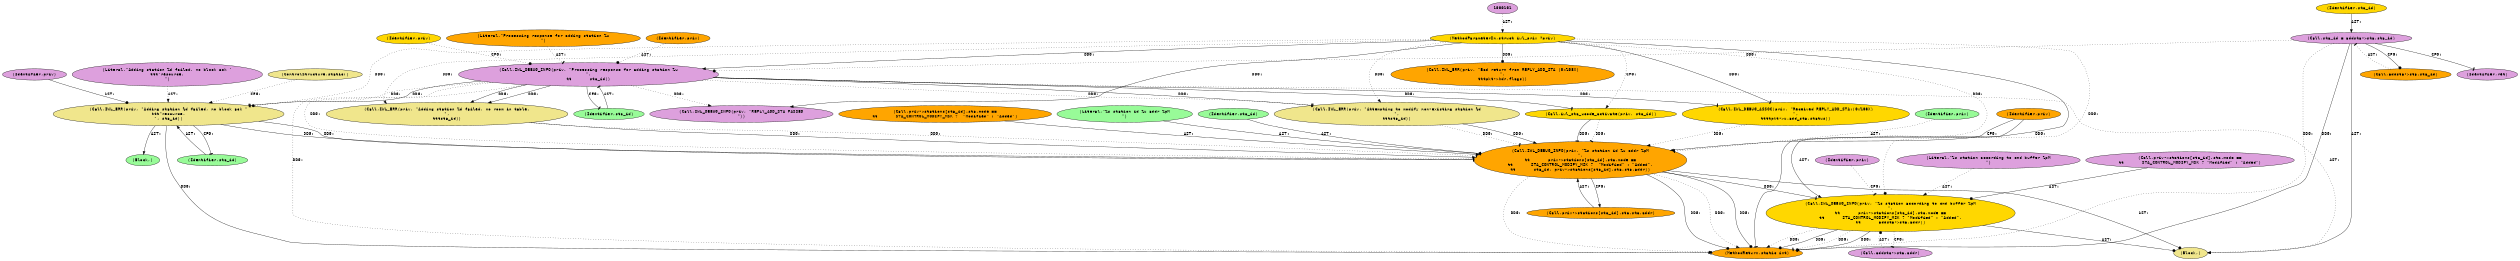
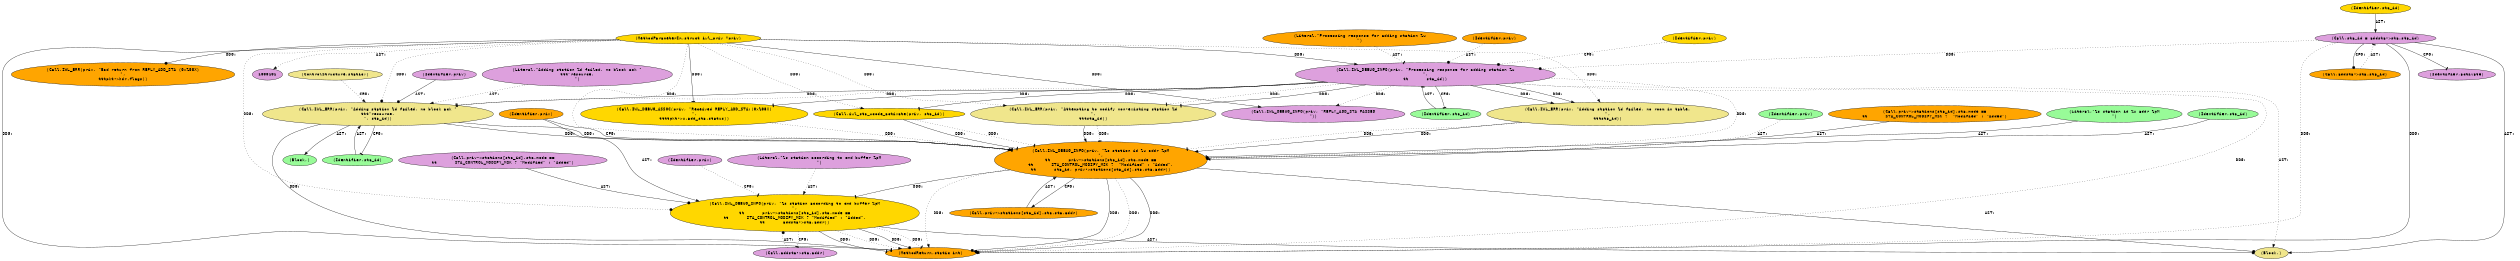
edge "1000101" -> "(MethodParameterIn,struct iwl_priv *priv)": reversed
edge "(MethodParameterIn,struct iwl_priv *priv)" -> "(Call,iwl_sta_ucode_activate(priv, sta_id))": label "CFG: " -> "DDG: "
node "(Identifier,ret)": label "(Identifier,ret)" -> "(Identifier,activate)"
